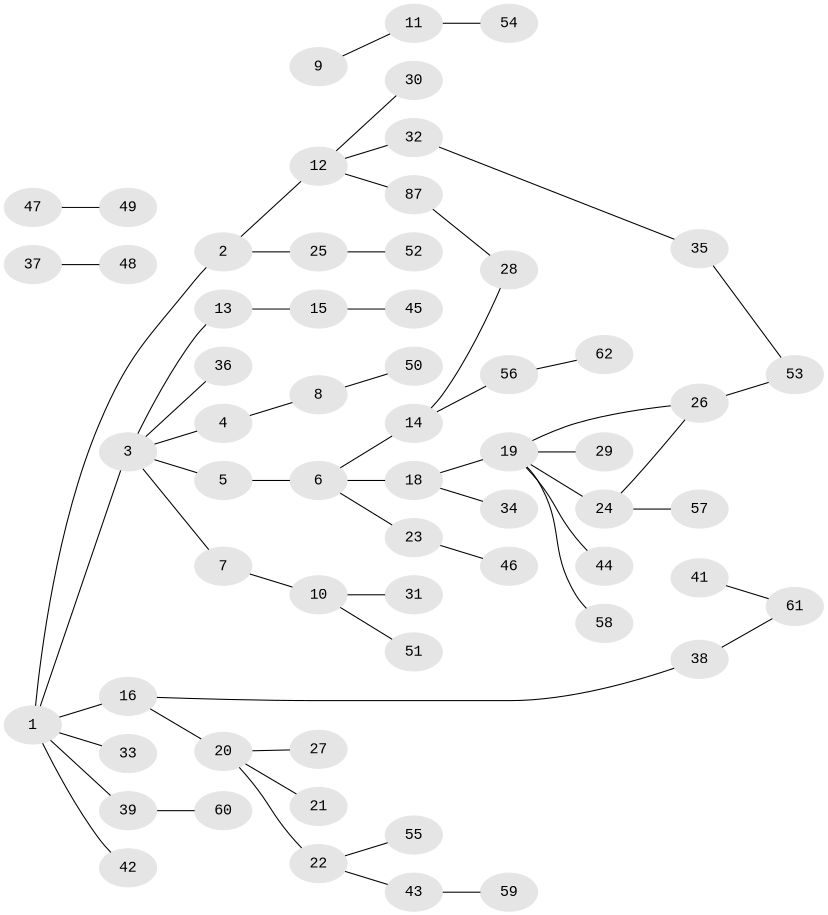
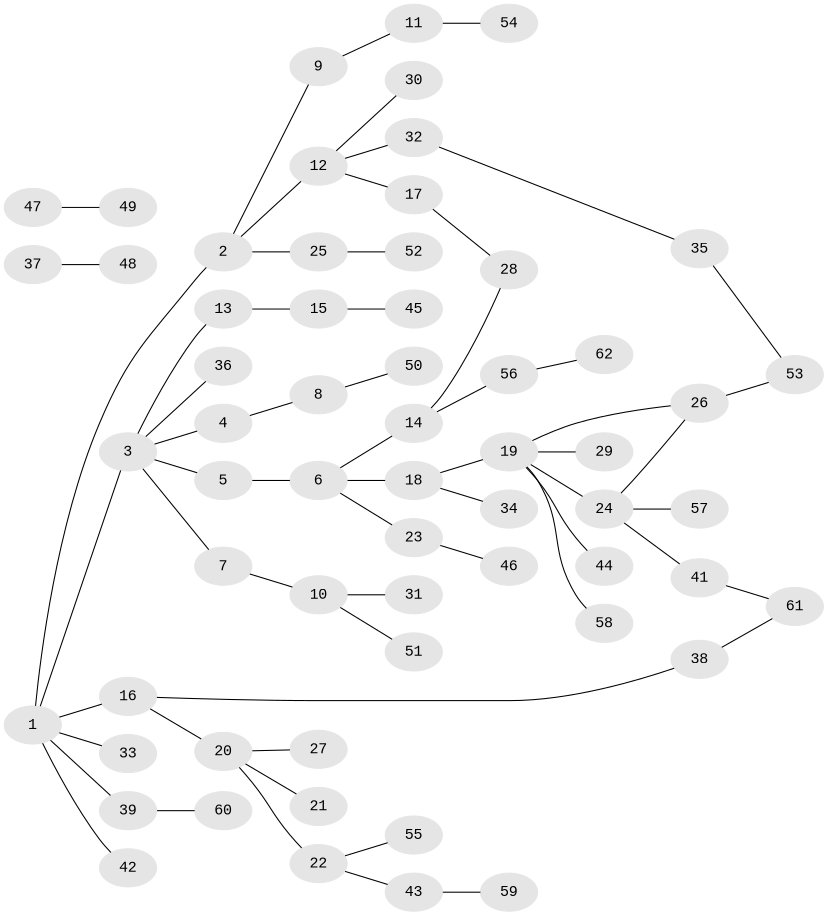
edge "9" -- "2": added
node "87": label "87" -> "17"
edge "24" -- "41": added
